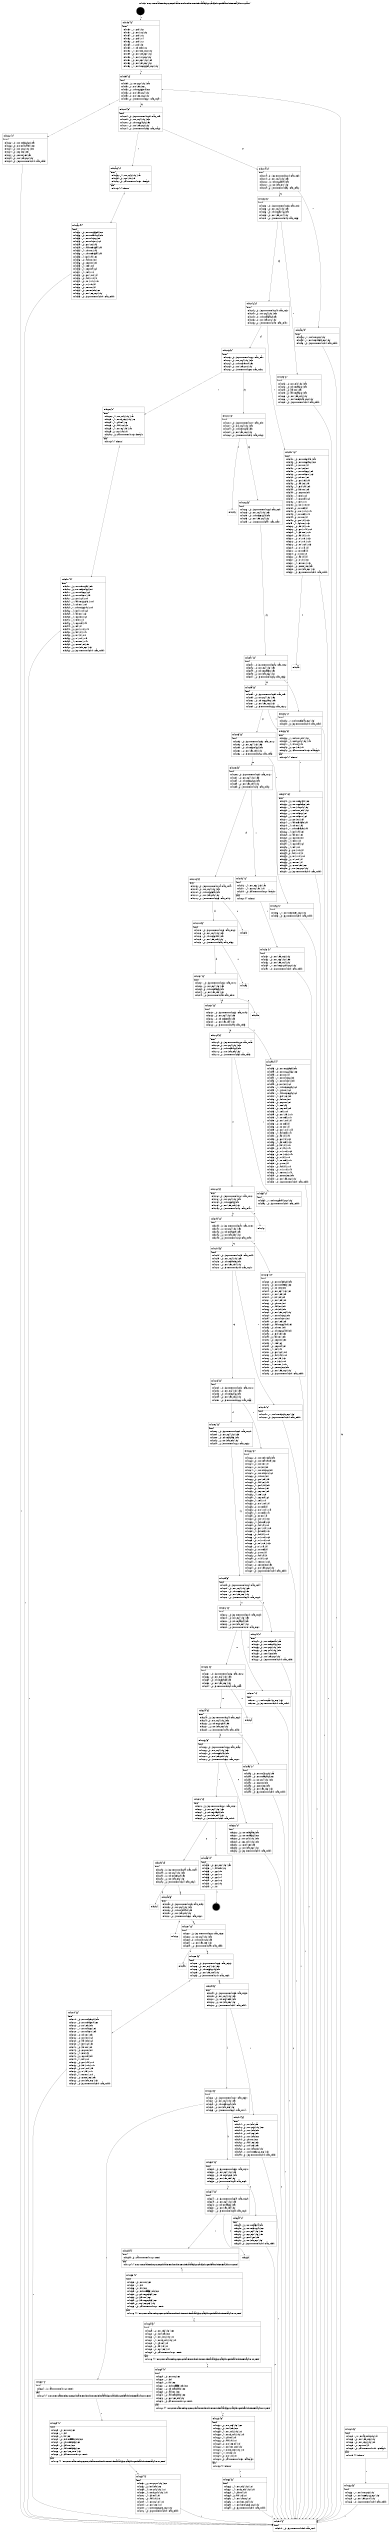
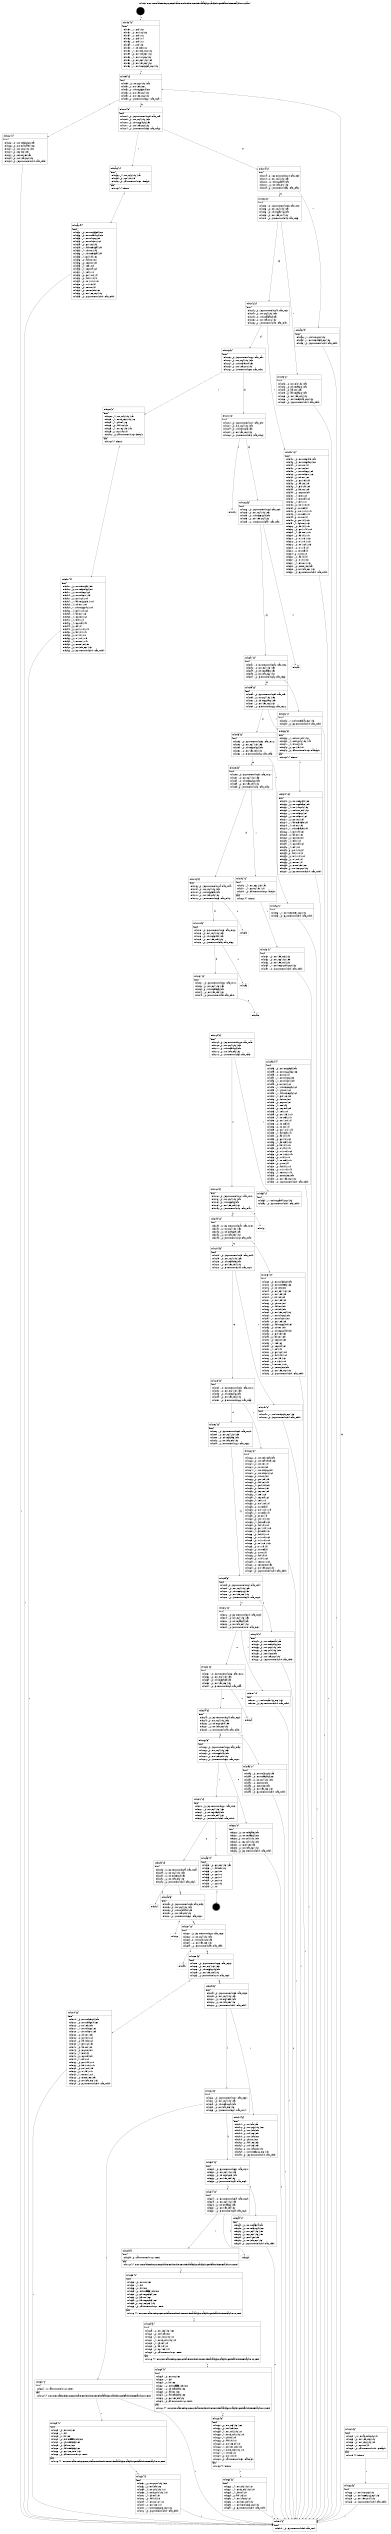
edge "0x4024b0 [134]" -> "0x402aa7": now "0x402088 [25]" -> "0x402aa7"
node "0x402150 [25]": removed
edge "0x4025e2 [40]" -> "0x4025dd [5]": reversed
edge "0x402974 [33]" -> "0x402b7d [5]": now "0x4026c4 [5]" -> "0x402b7d [5]"
